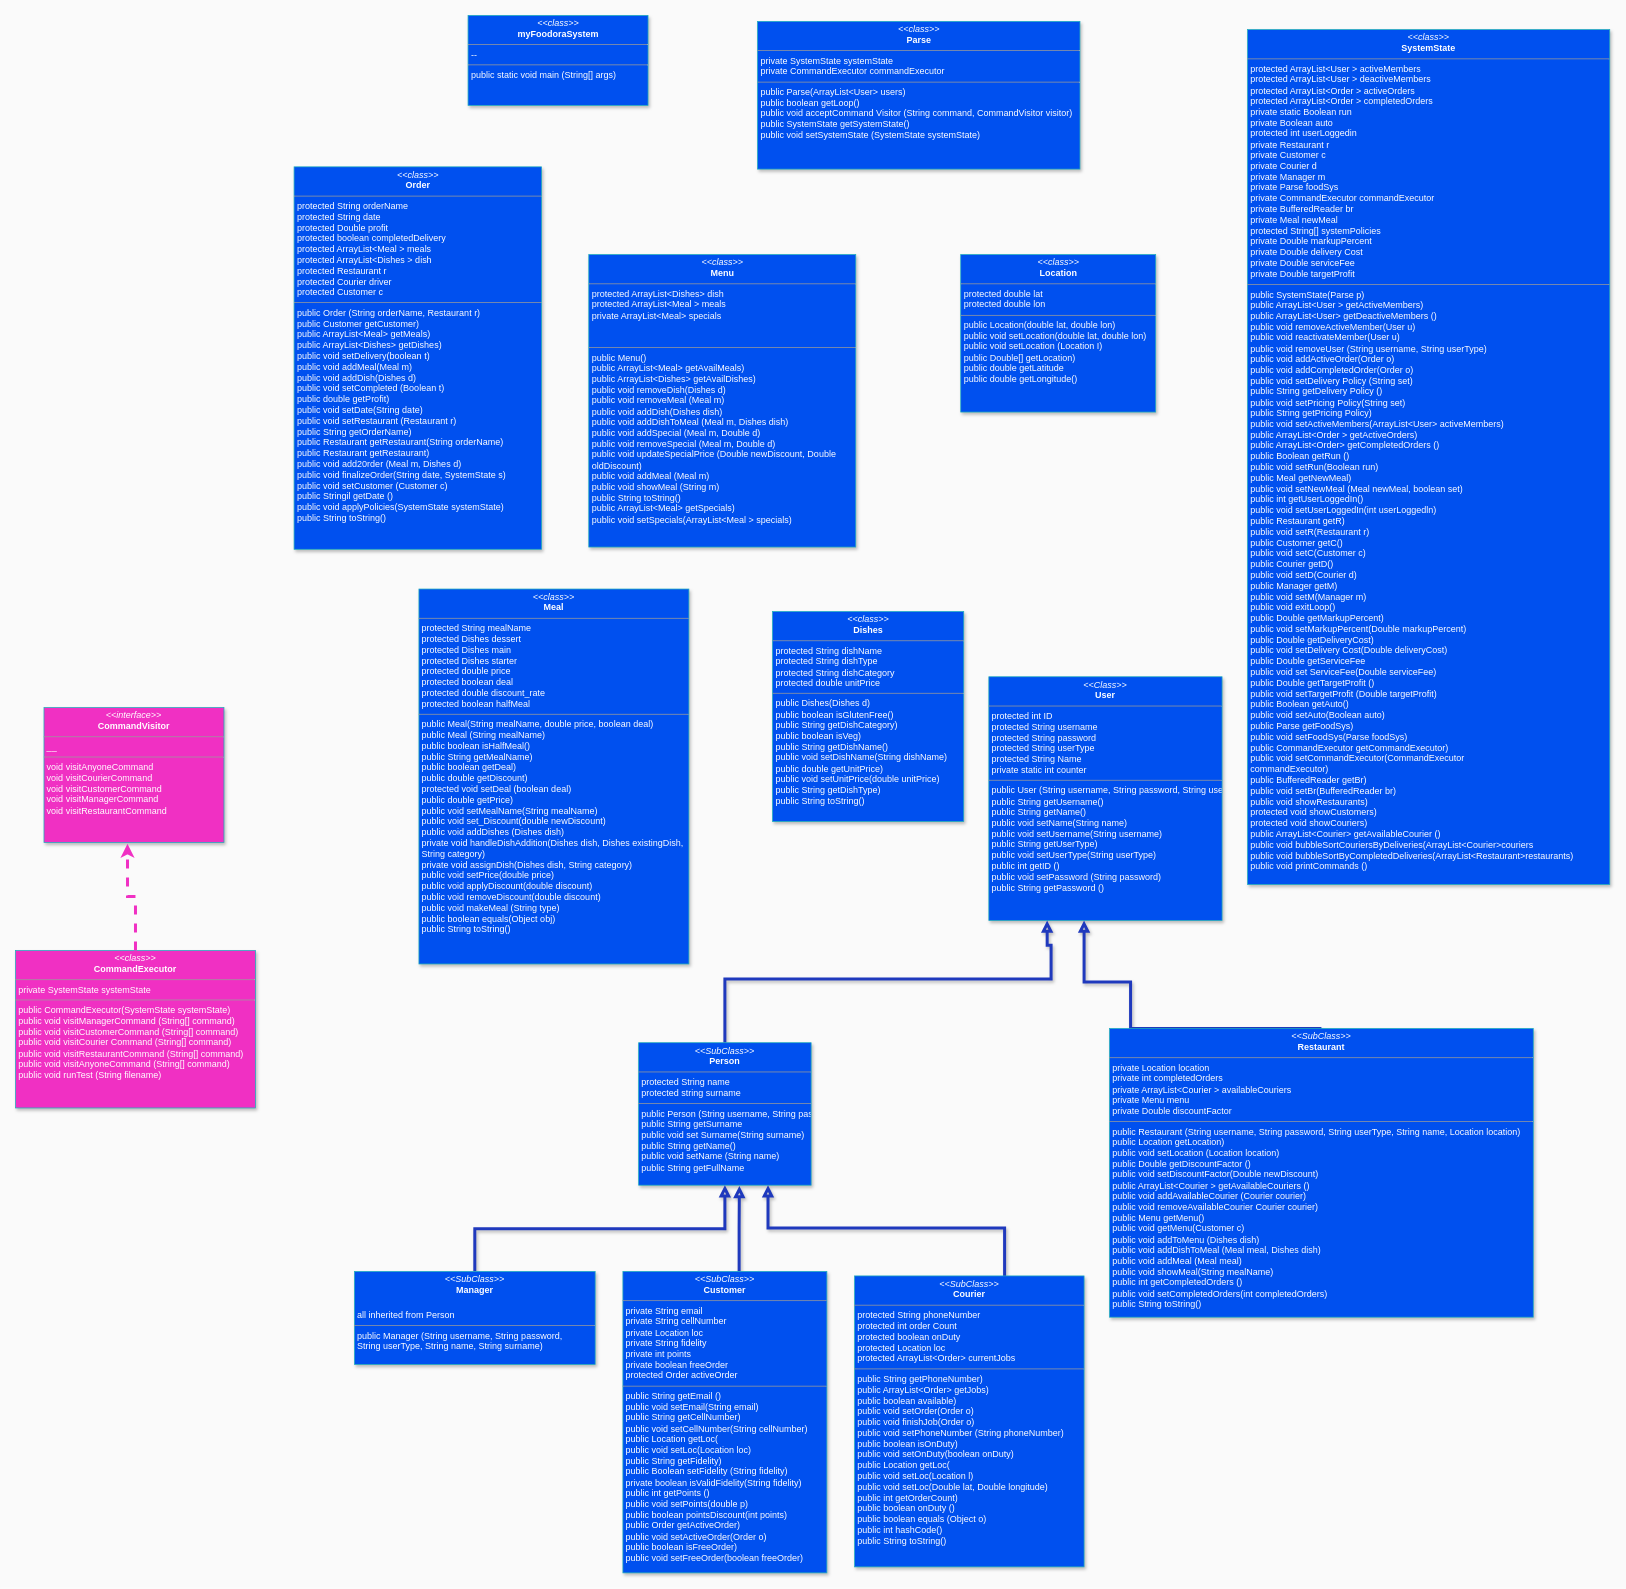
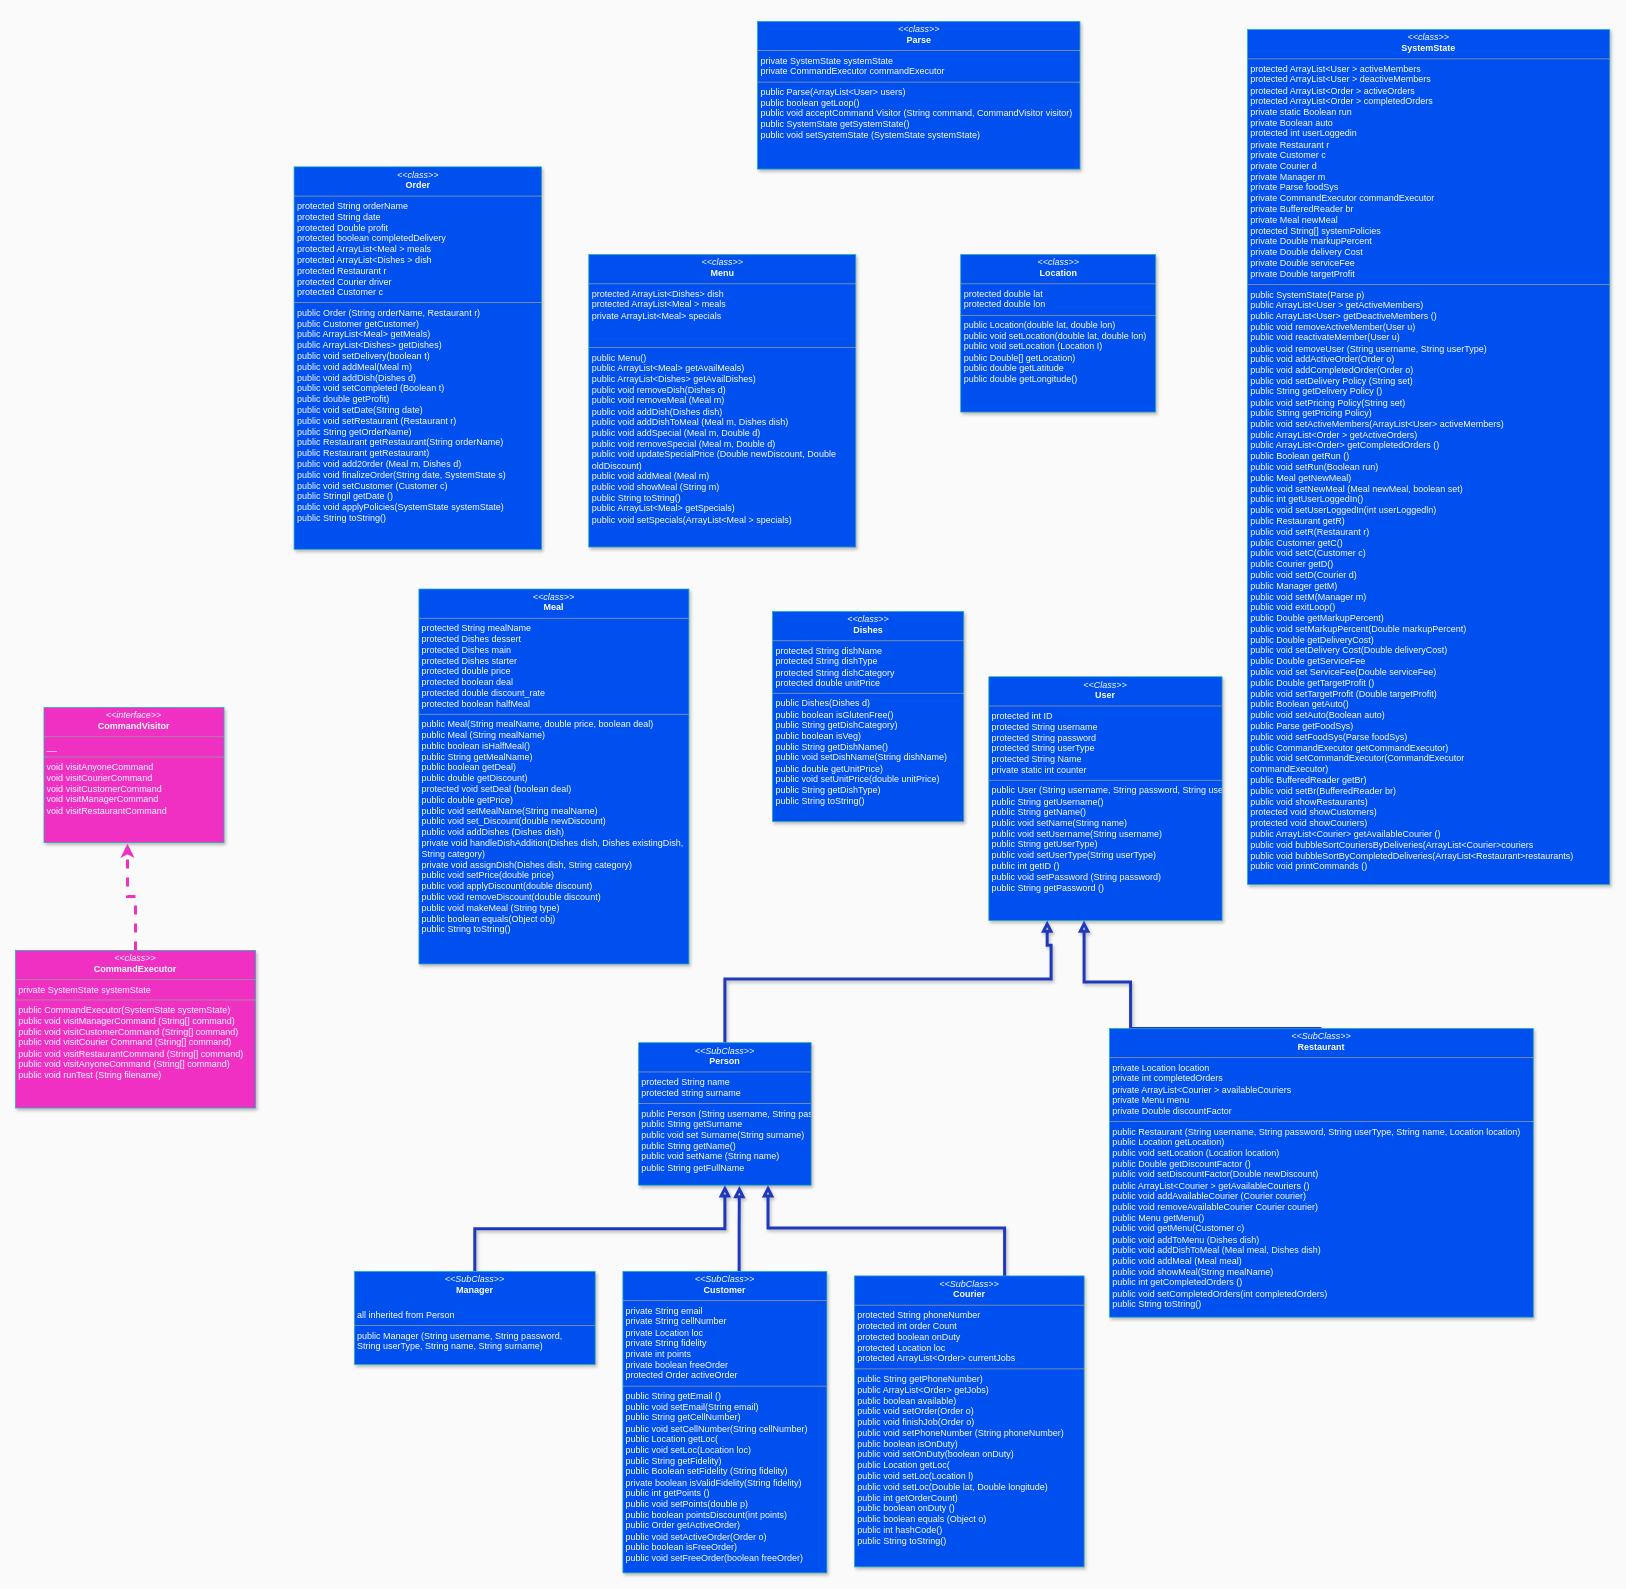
node "<<class>> myFoodoraSystem -- public static void main (String[] args)": removed
